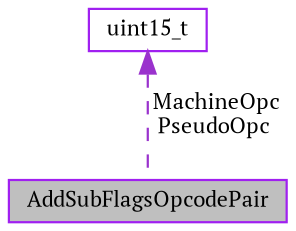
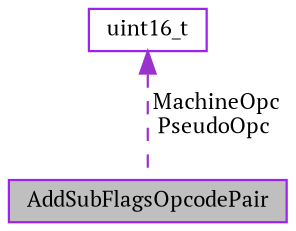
node "uint15_t": label "uint15_t" -> "uint16_t"
